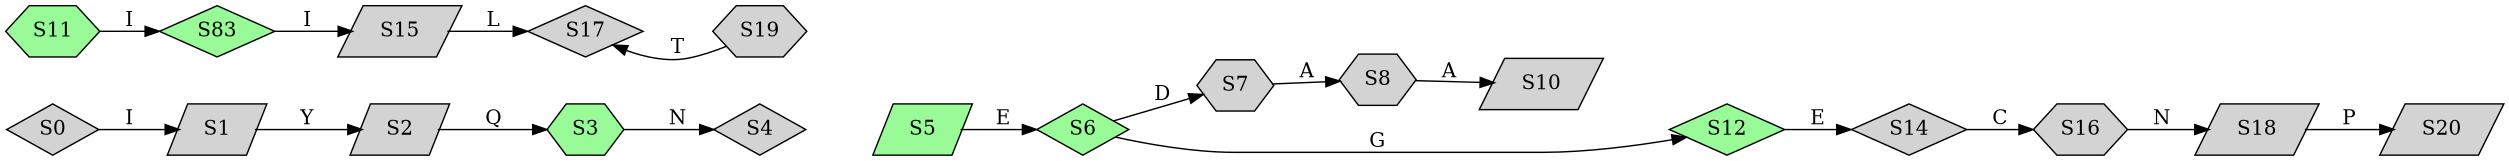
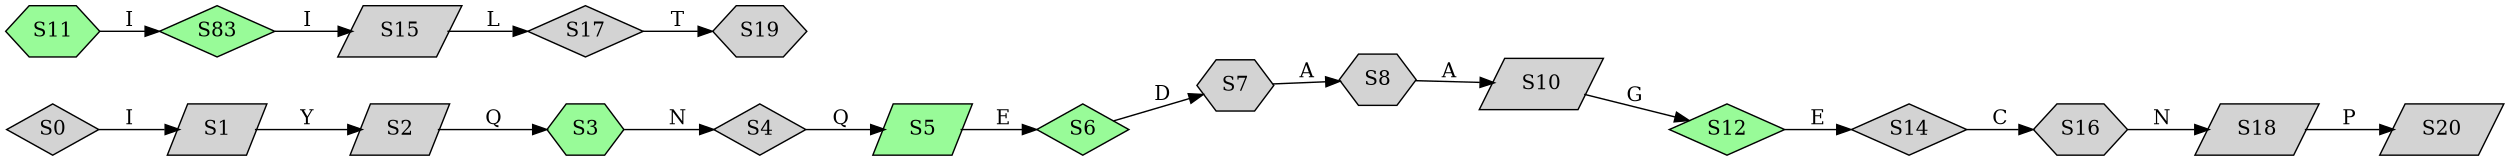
edge "S19" -> "S17": reversed
edge "S4" -> "S5": added, label "Q"
edge "S6" -> "S12": now "S10" -> "S12"
